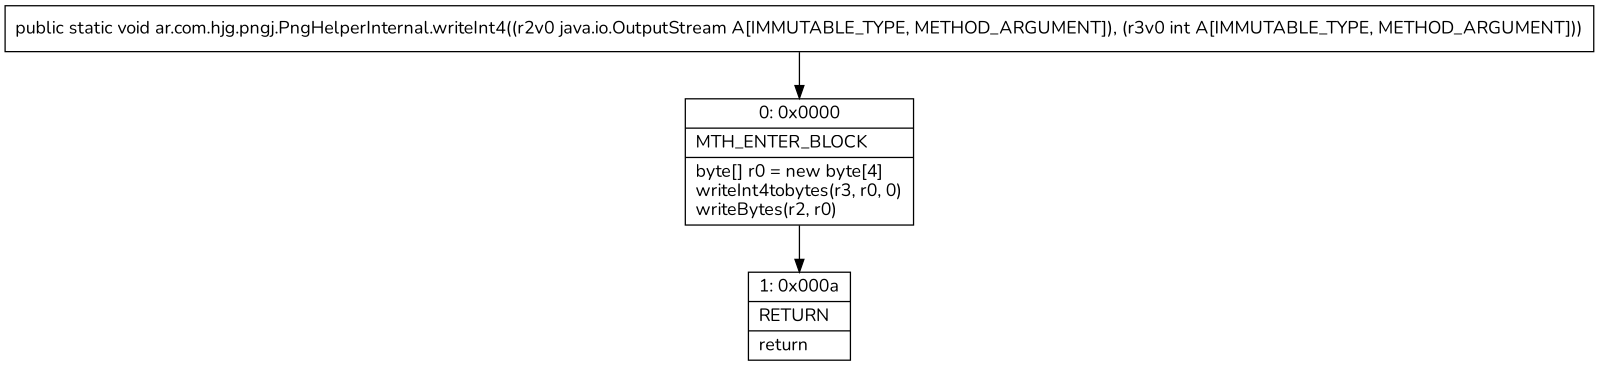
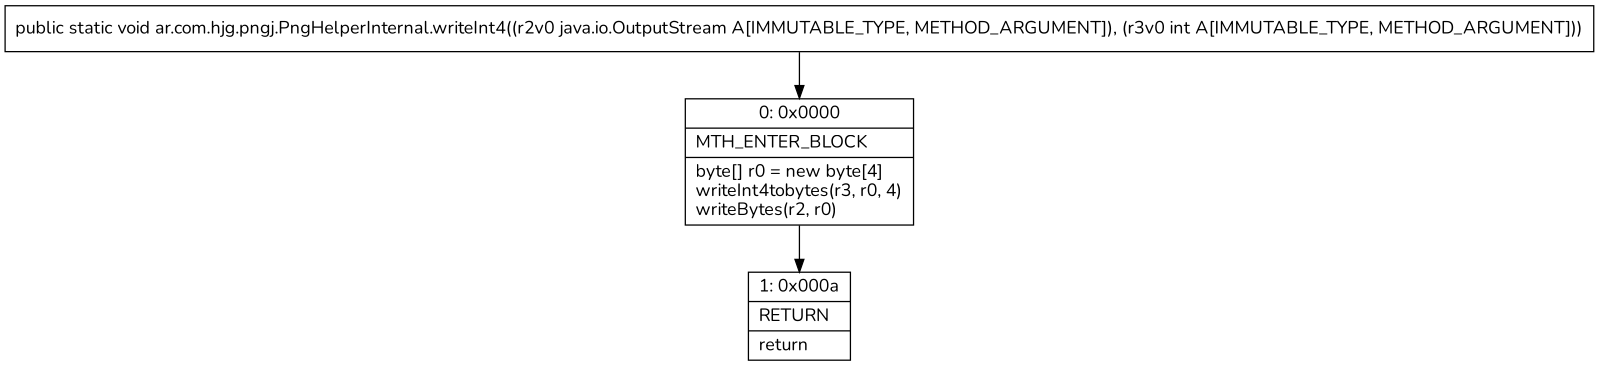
node "0: 0x0000": text "writeInt4tobytes(r3, r0, 0)" -> "writeInt4tobytes(r3, r0, 4)"
